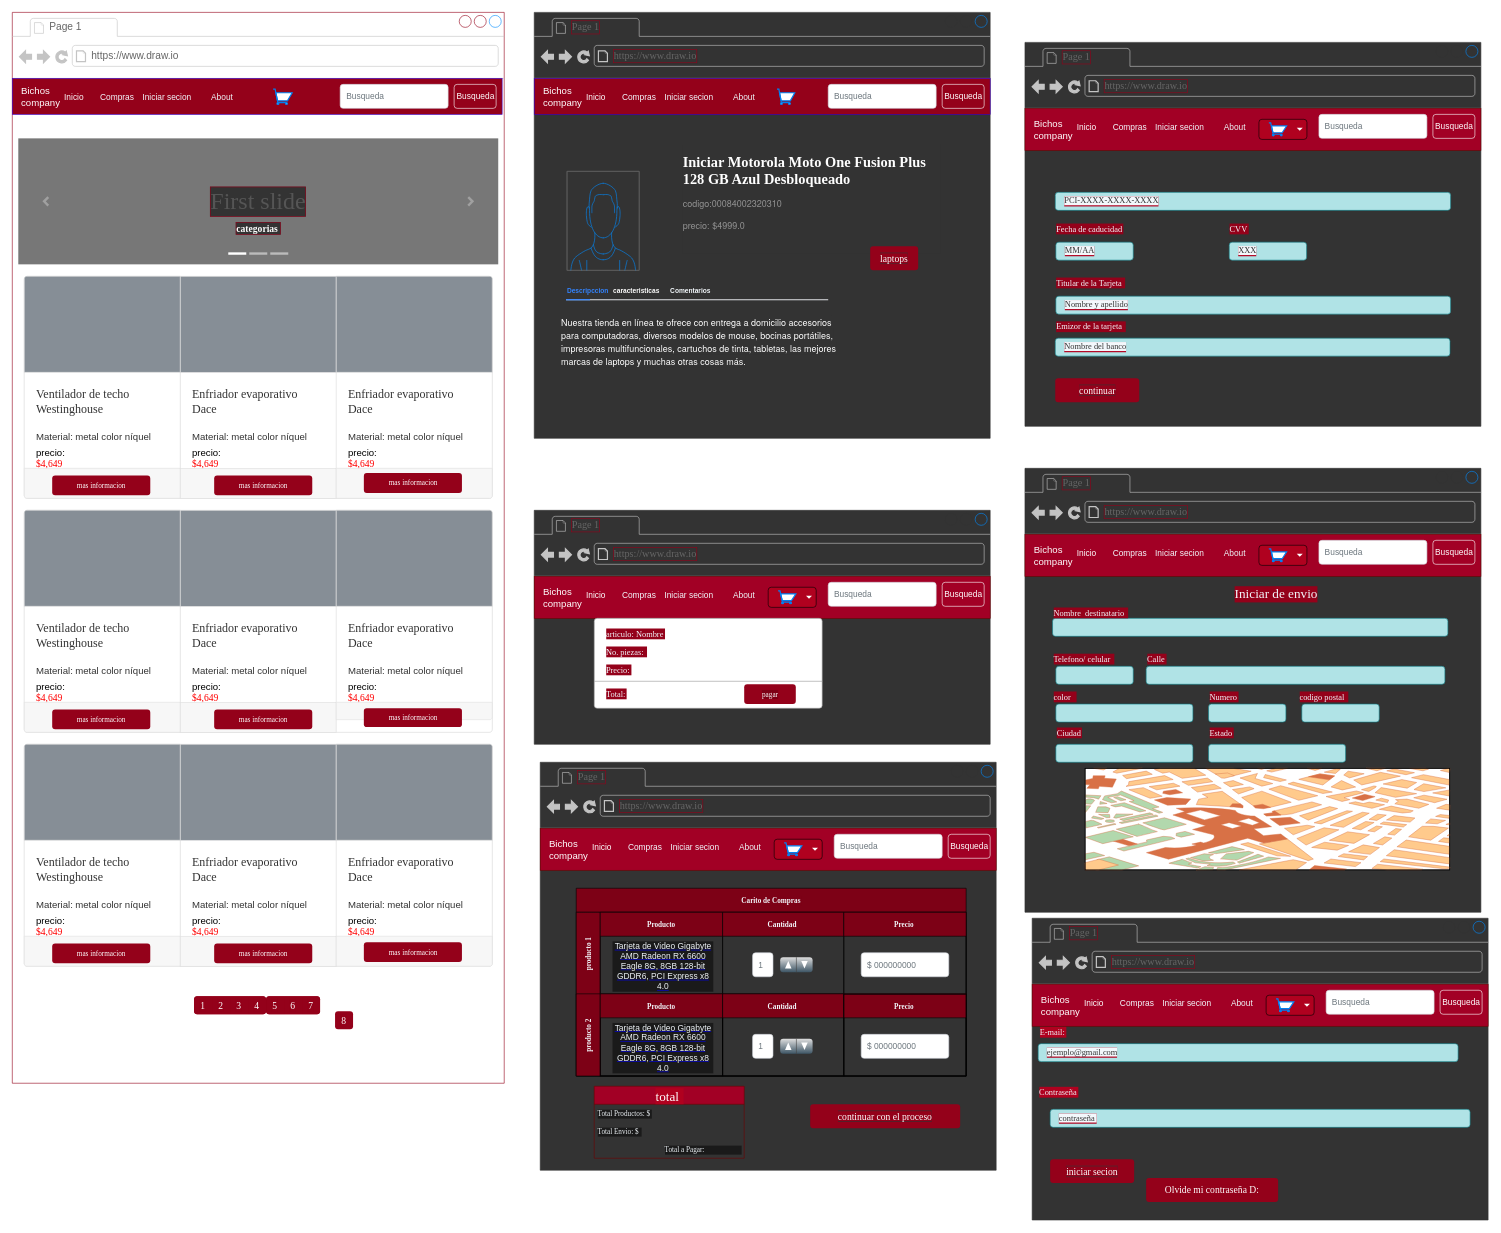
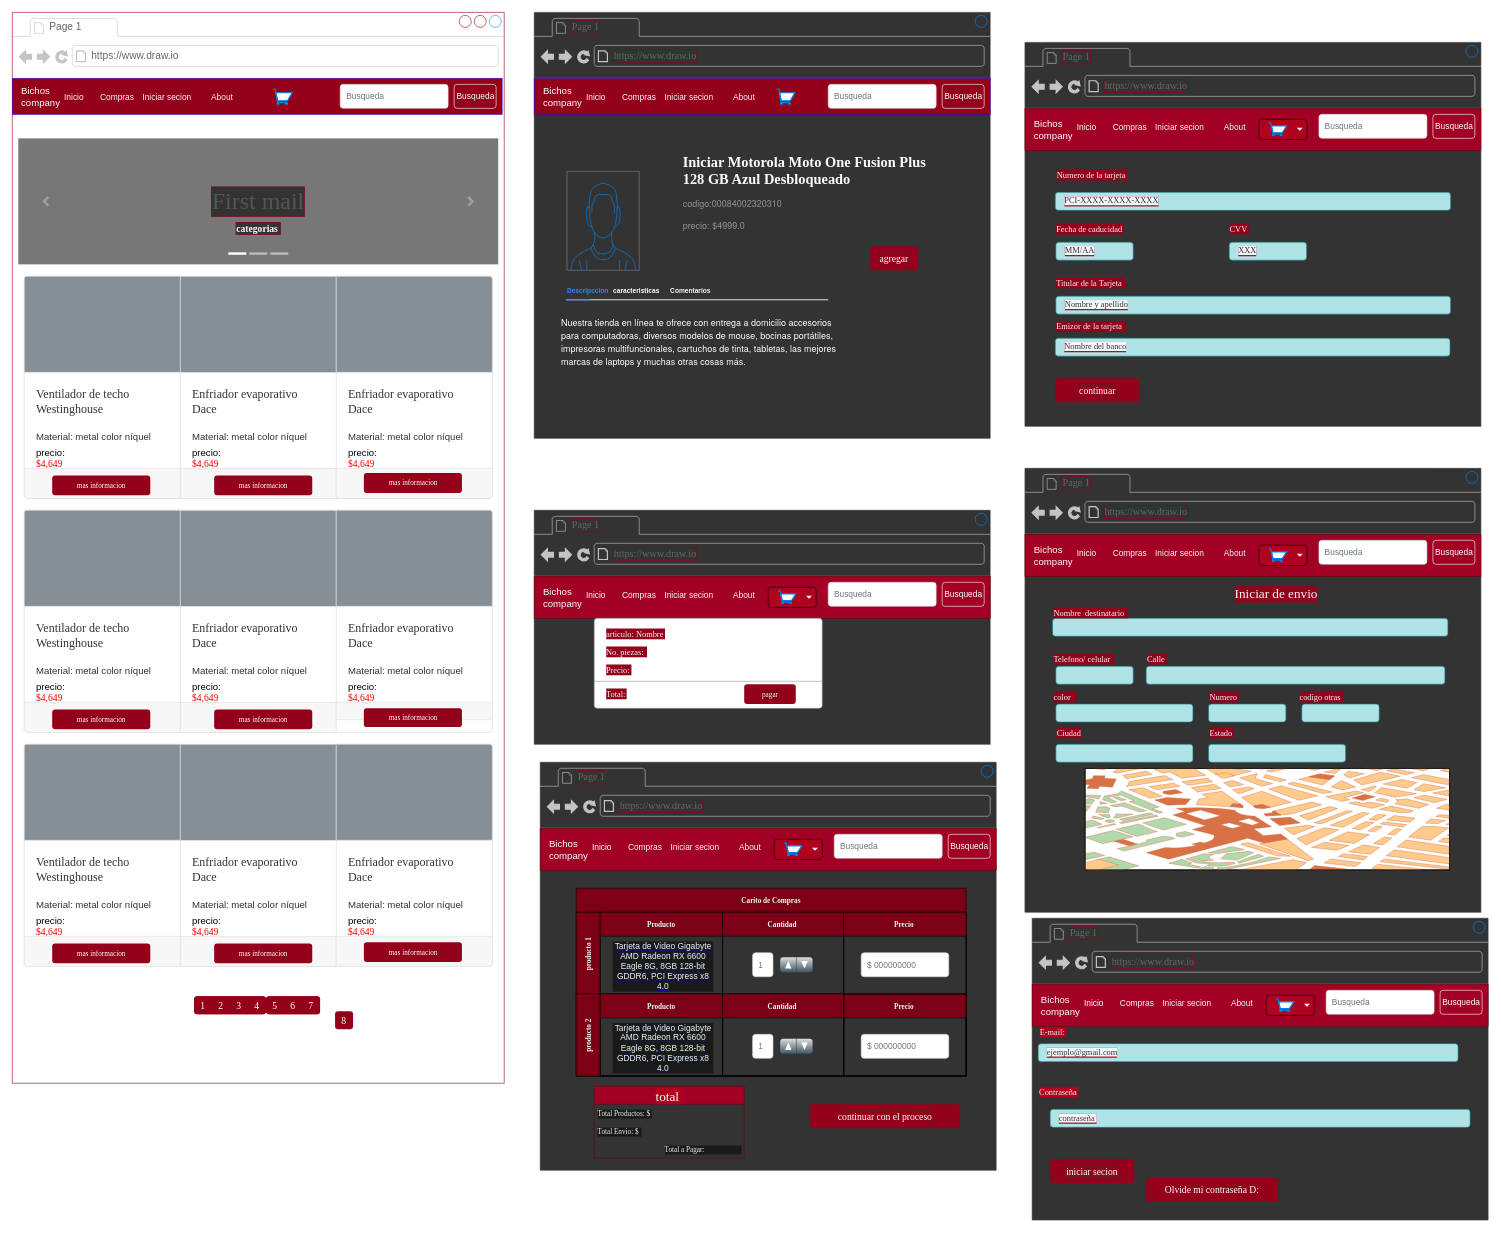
node "Numero de la tarjeta": added
node "First slide": label "First slide" -> "First mail"
node "laptops": label "laptops" -> "agregar"
node "codigo postal": label "codigo postal" -> "codigo otras"
